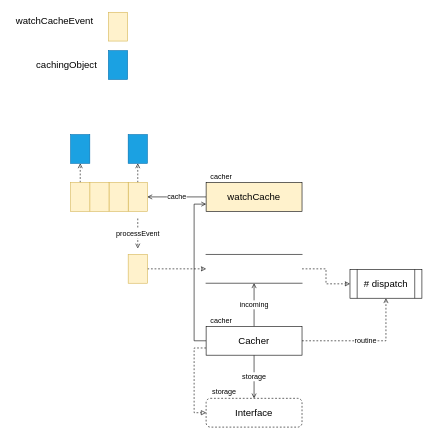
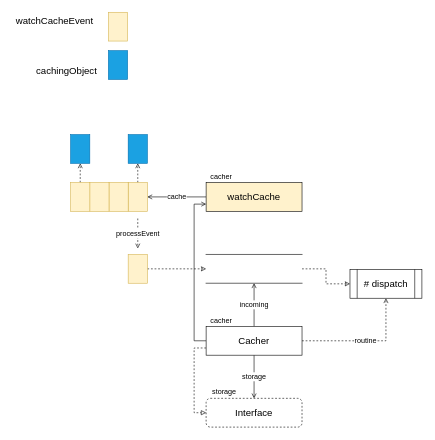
node "cachingObject": moved (66, 65) -> (66, 71)
